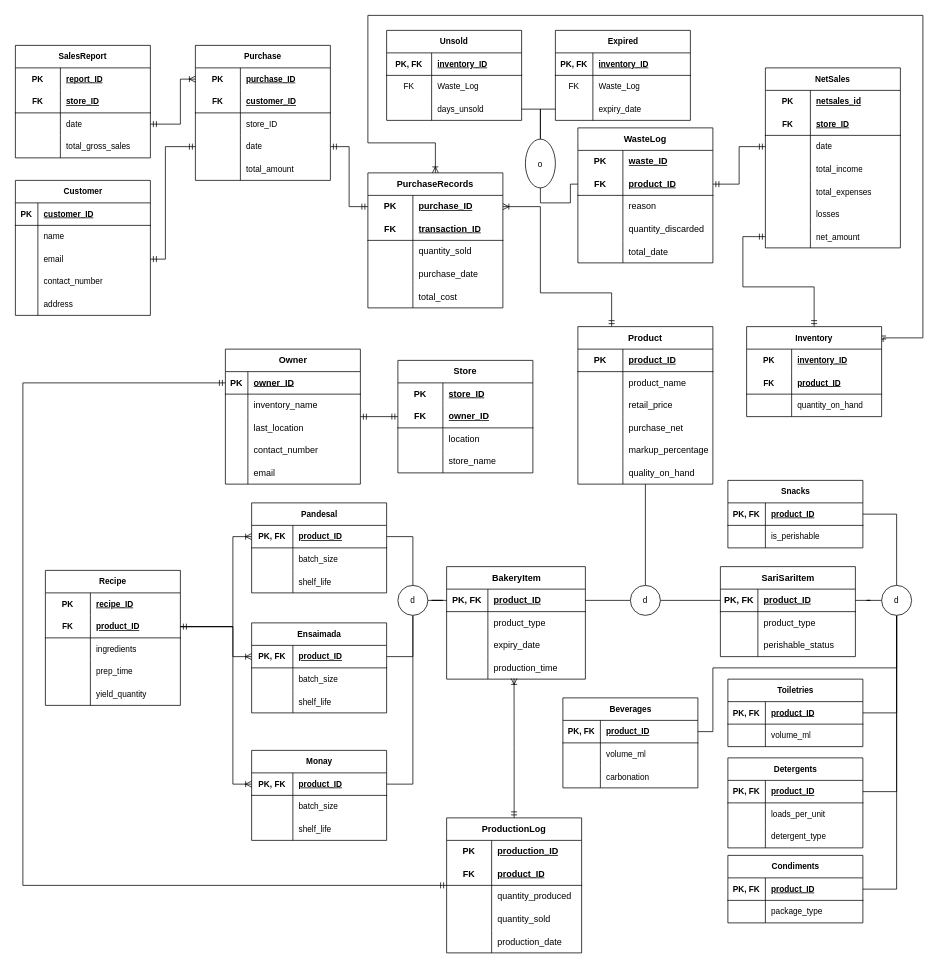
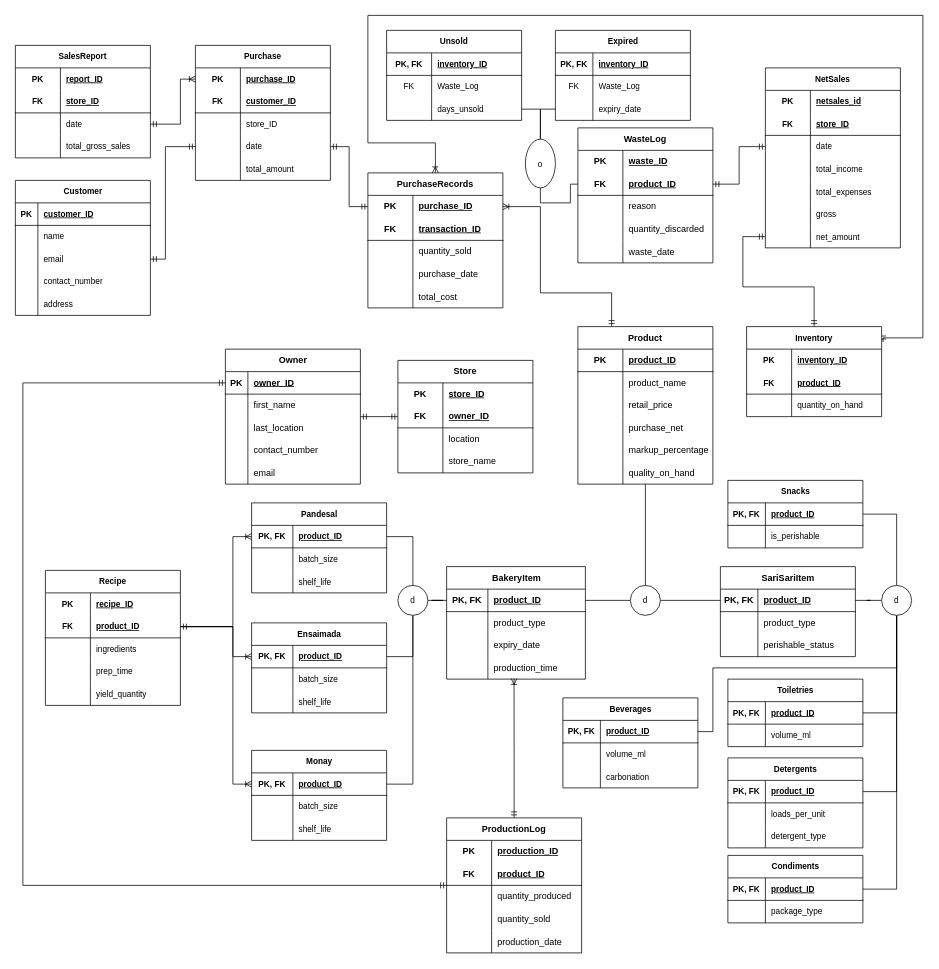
node "losses": label "losses" -> "gross"
node "total_date": label "total_date" -> "waste_date"
node "inventory_name": label "inventory_name" -> "first_name"
